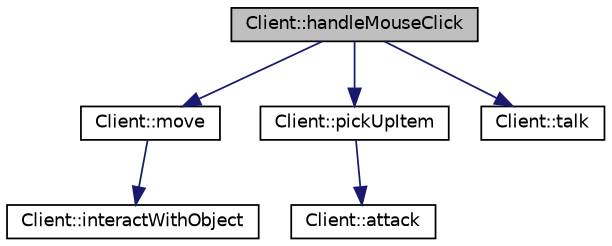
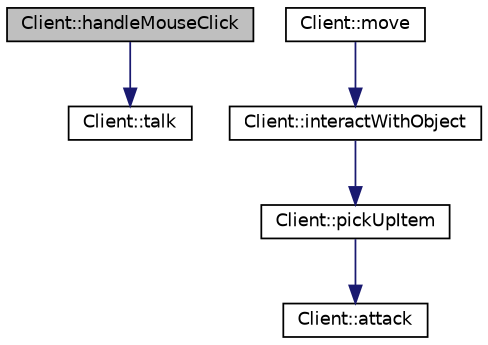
edge "Client::handleMouseClick" -> "Client::pickUpItem": now "Client::interactWithObject" -> "Client::pickUpItem"
edge "Client::handleMouseClick" -> "Client::move": removed
